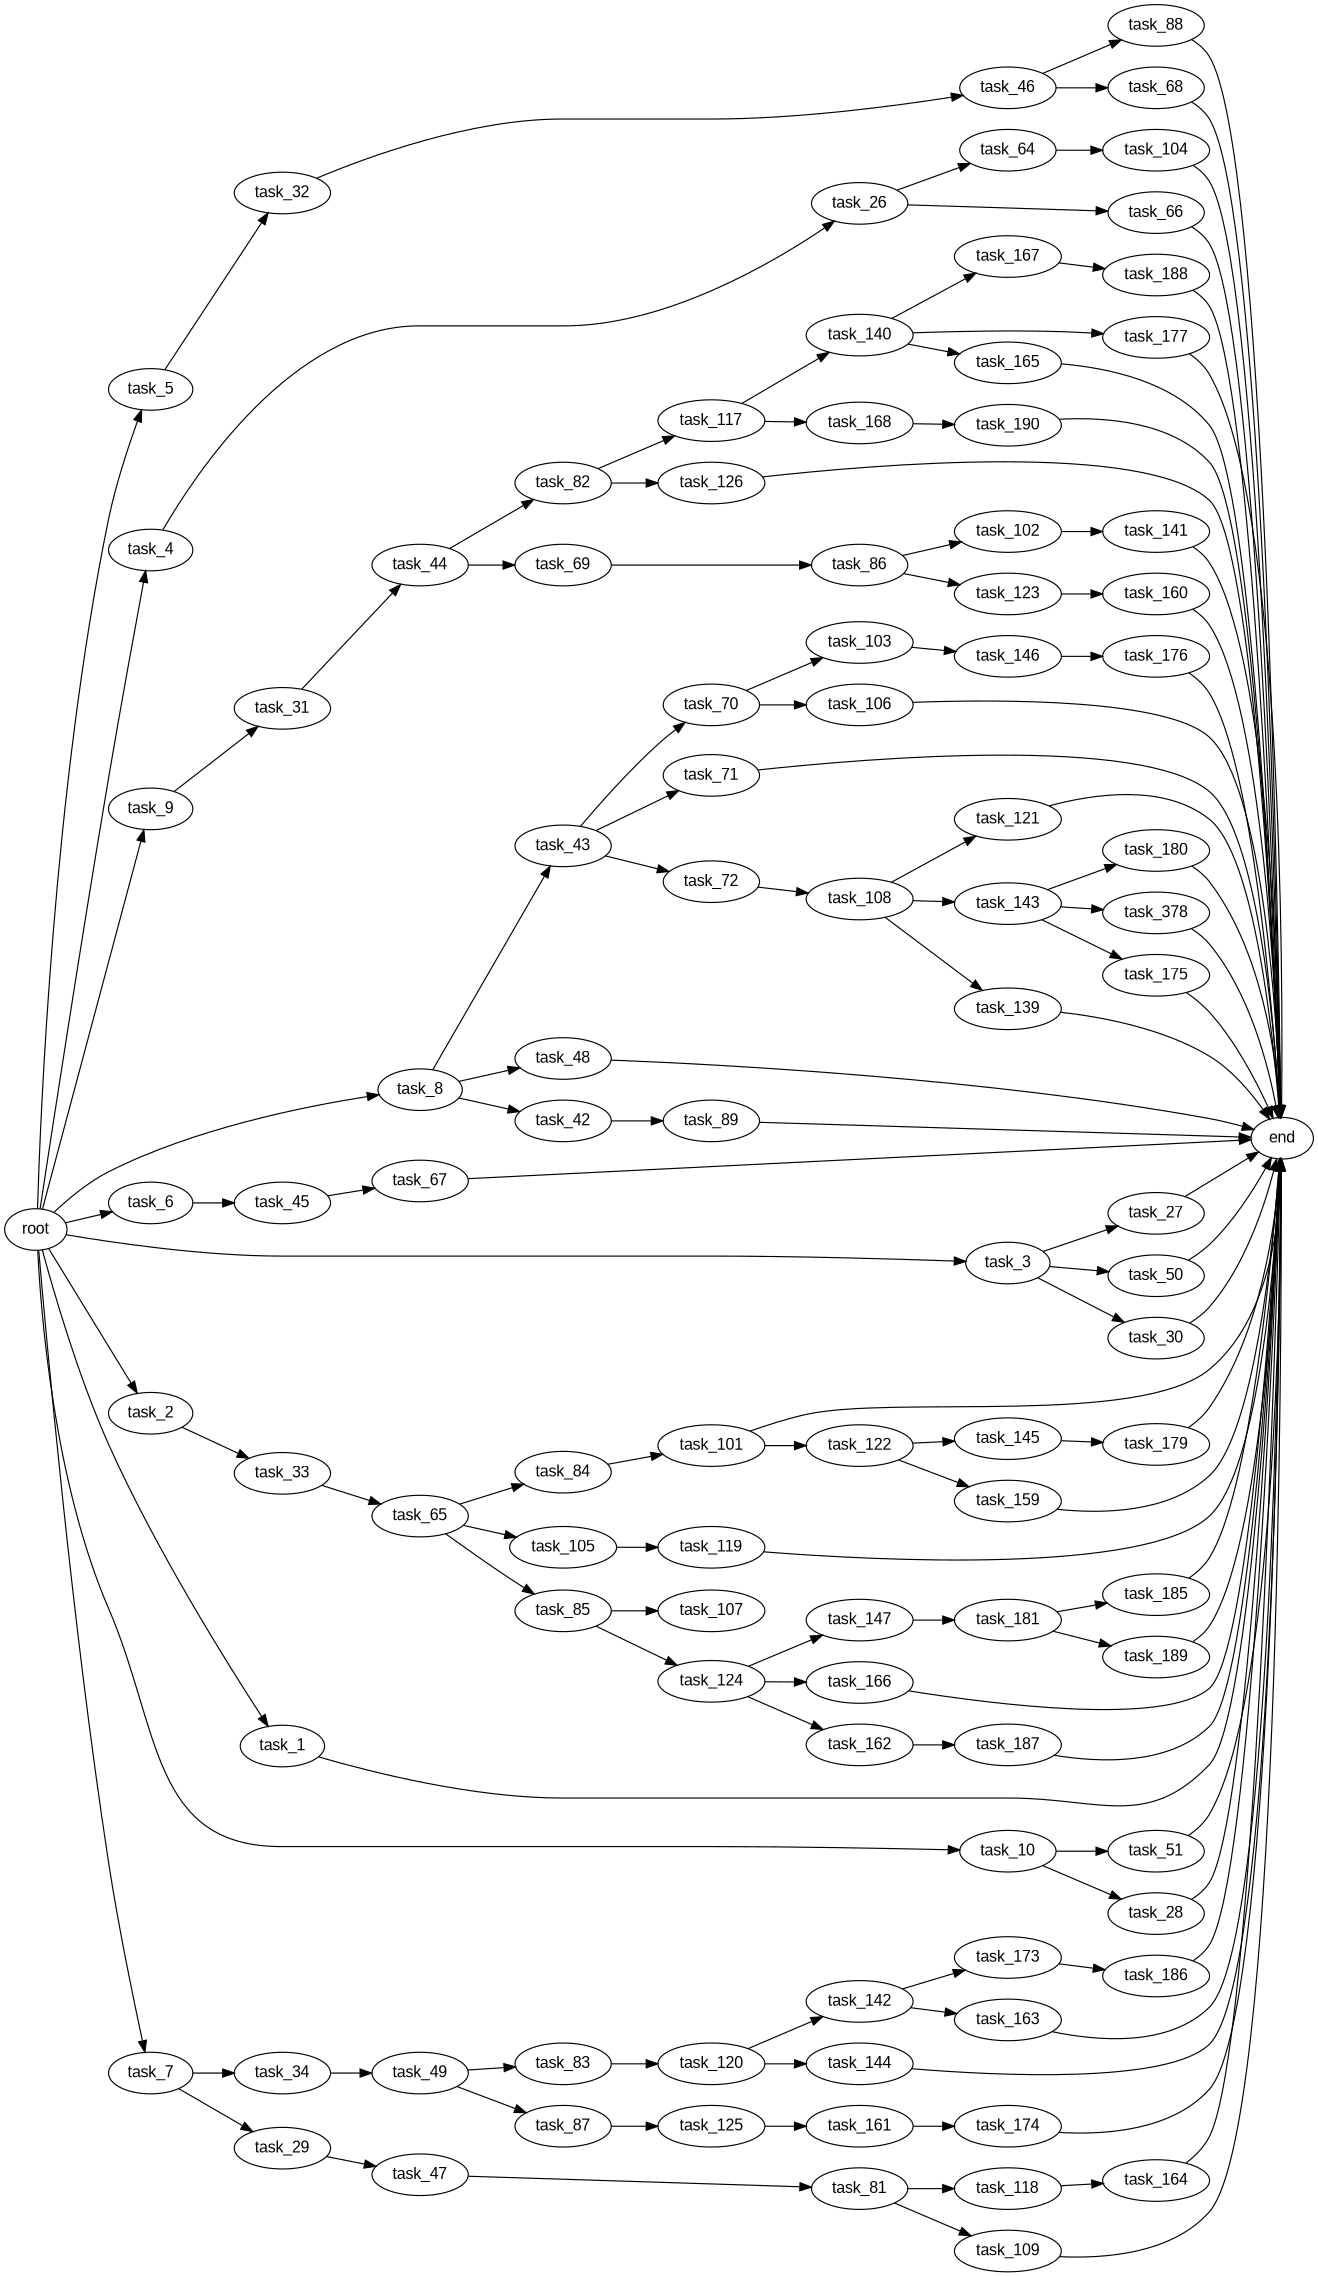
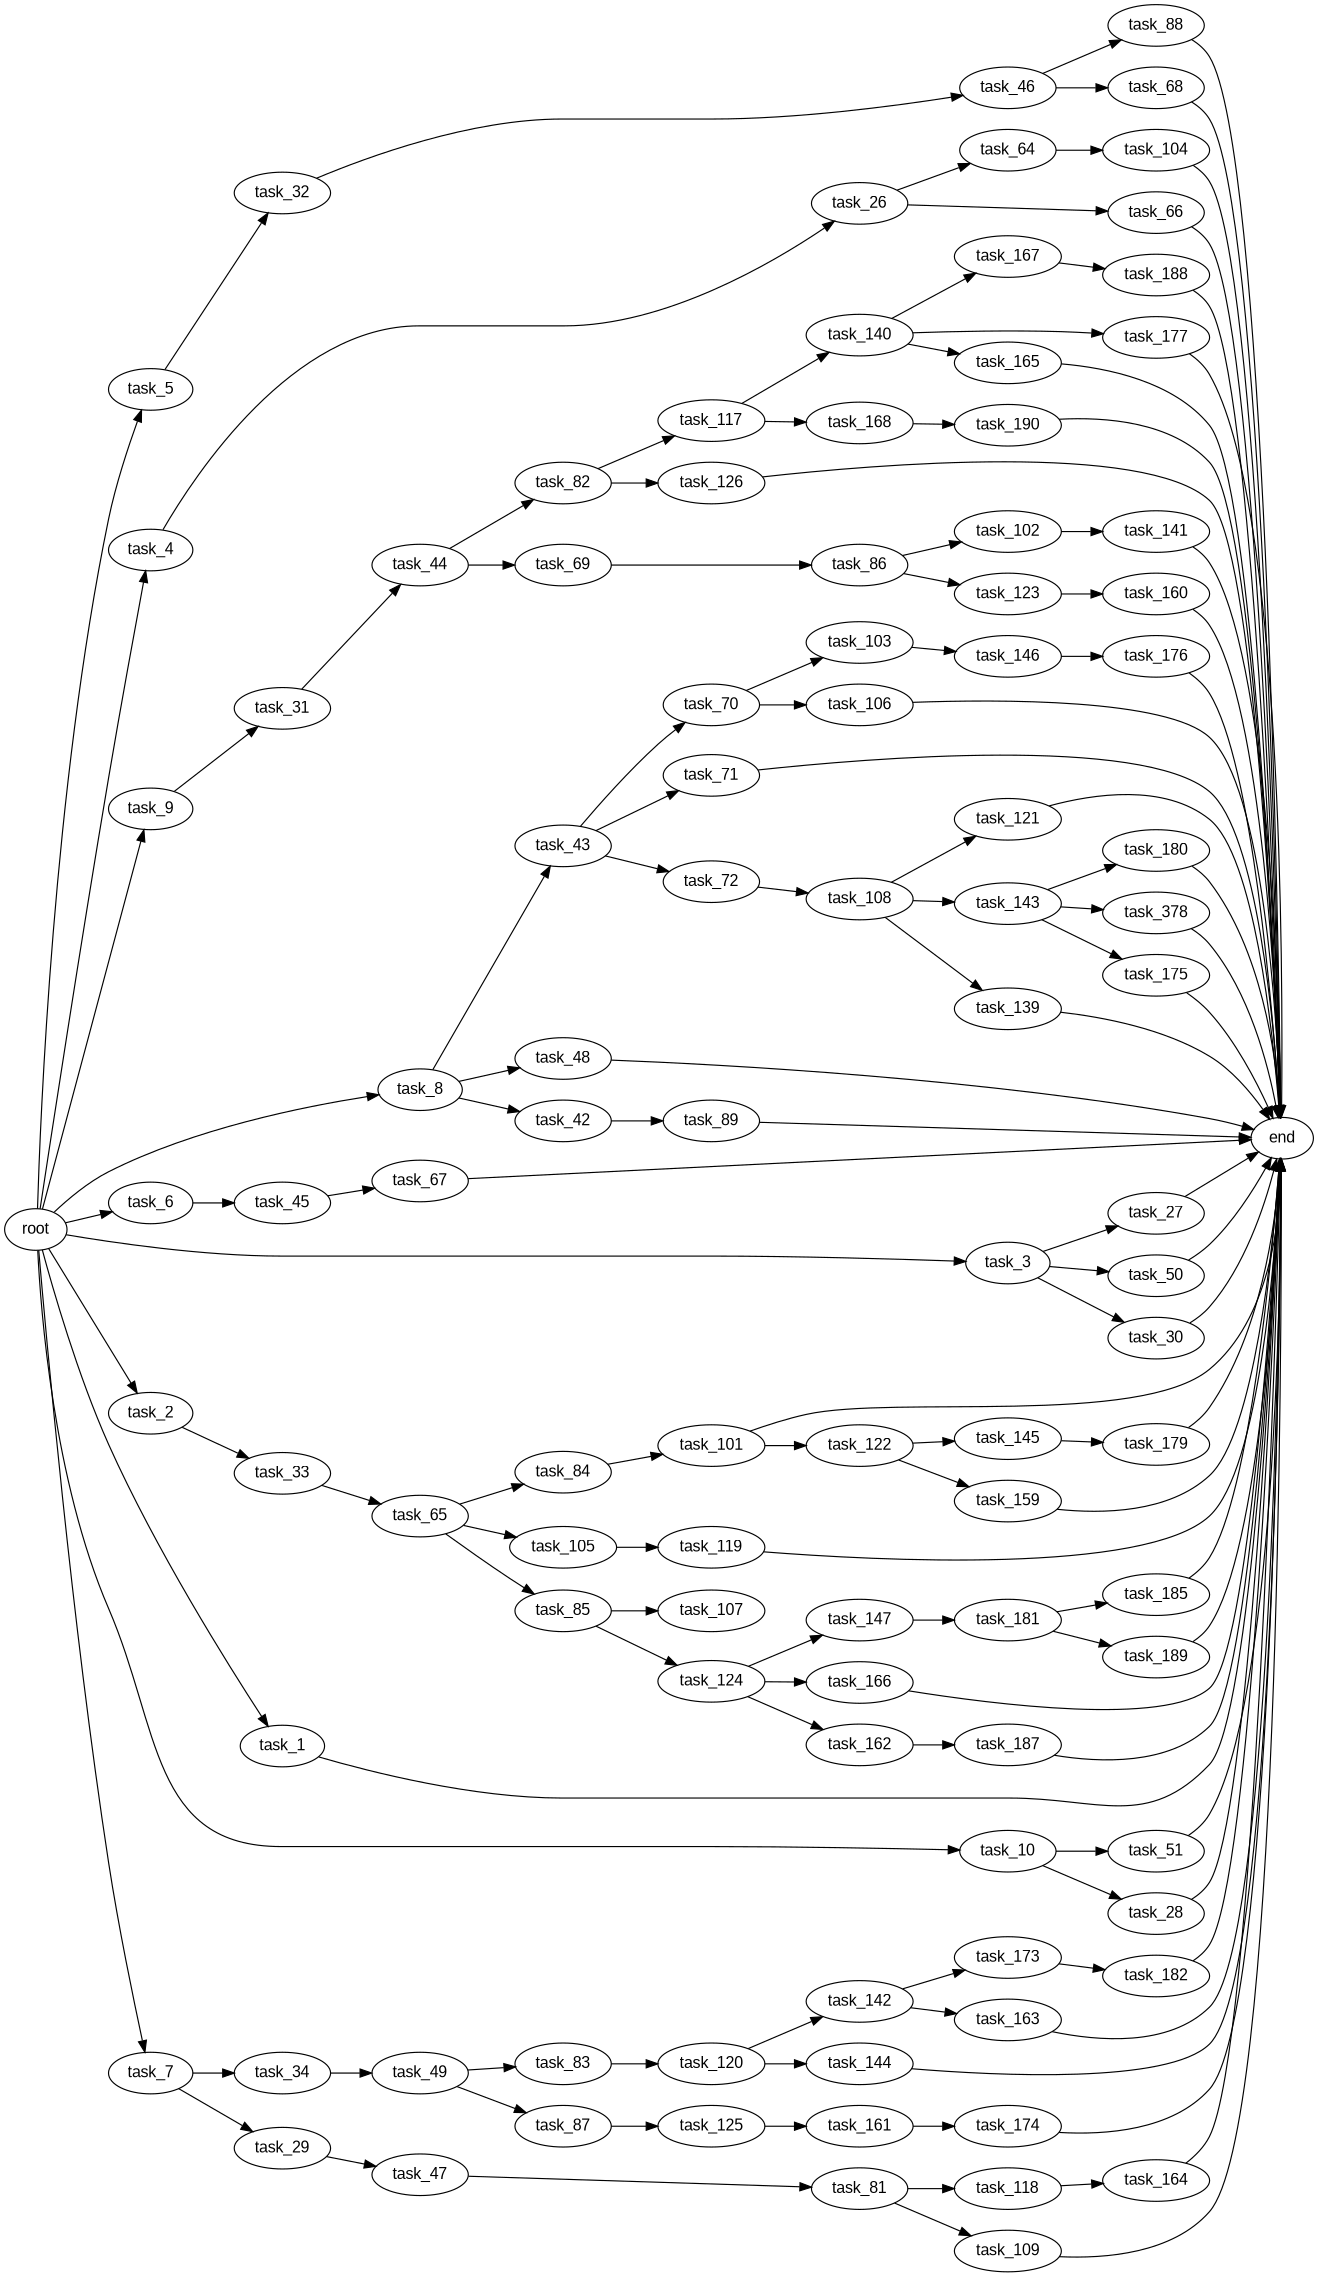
node "task_186": label "task_186" -> "task_182"
